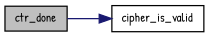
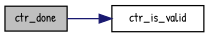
node "cipher_is_valid": label "cipher_is_valid" -> "ctr_is_valid"
